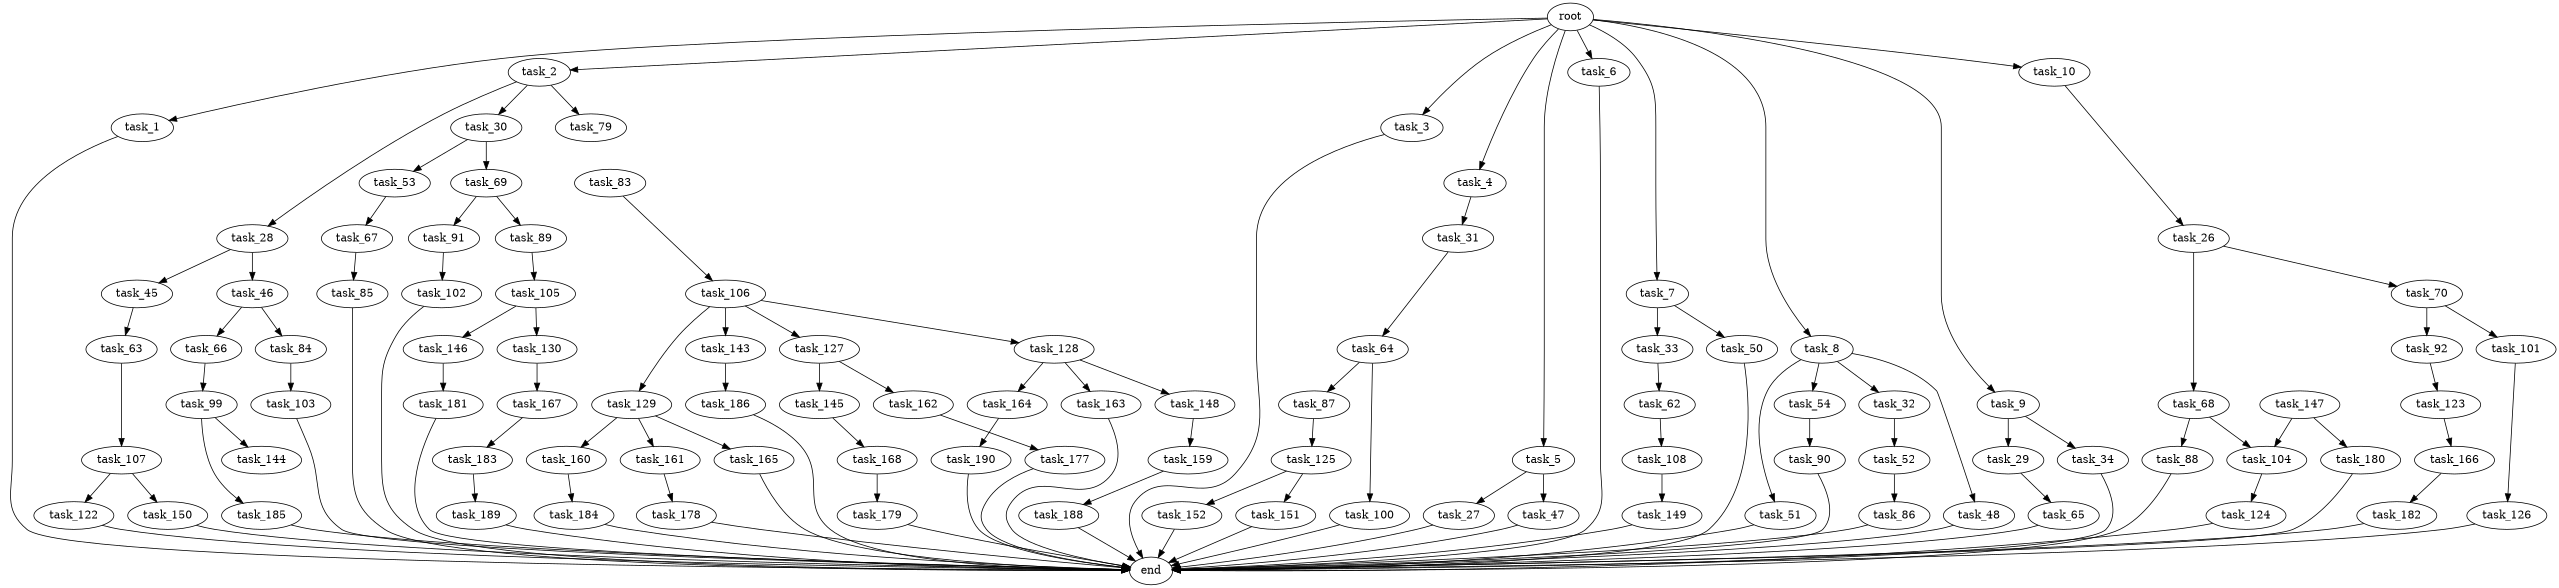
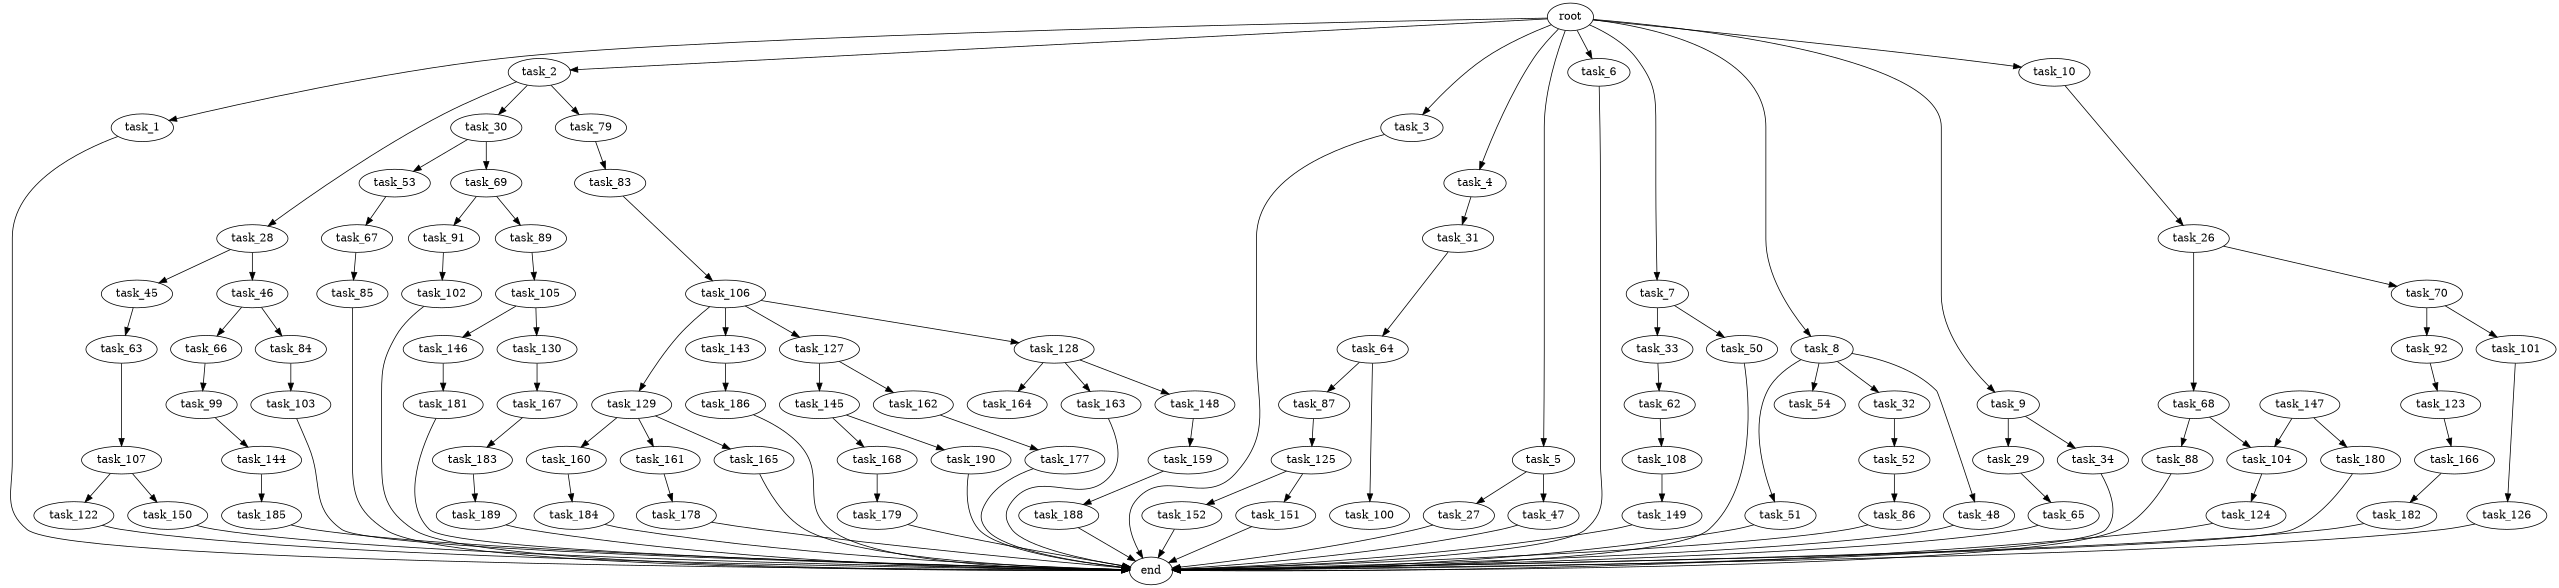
edge "task_79" -> "task_83": added
edge "task_164" -> "task_190": now "task_145" -> "task_190"
node "task_90": removed
edge "task_99" -> "task_185": now "task_144" -> "task_185"
edge "task_100" -> "end": removed
